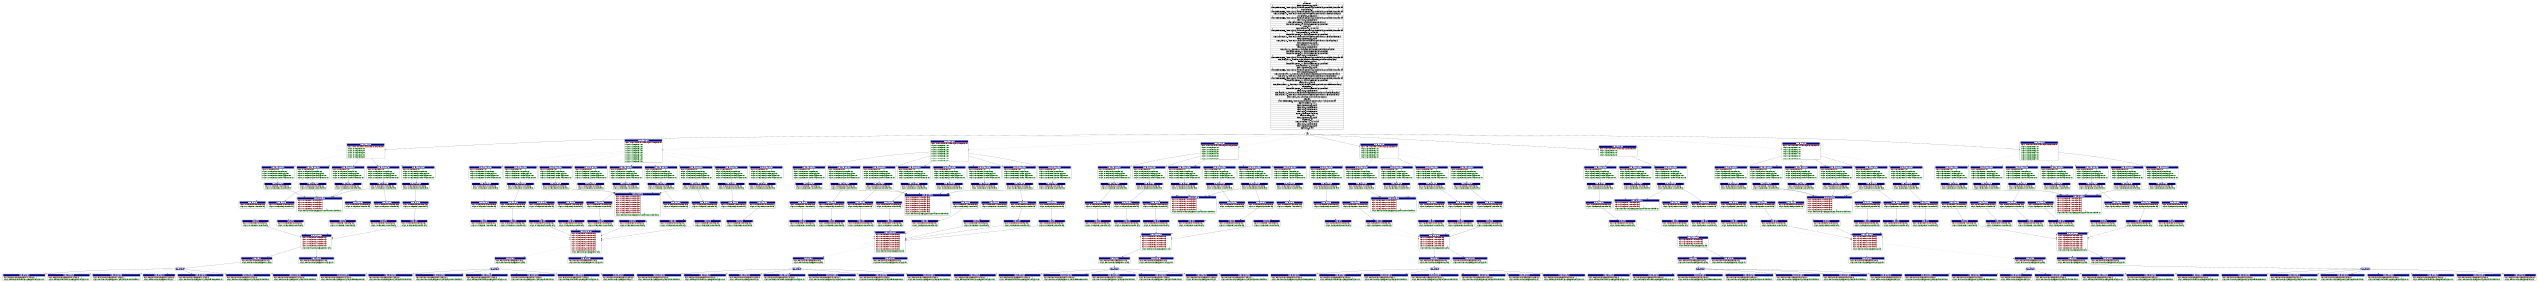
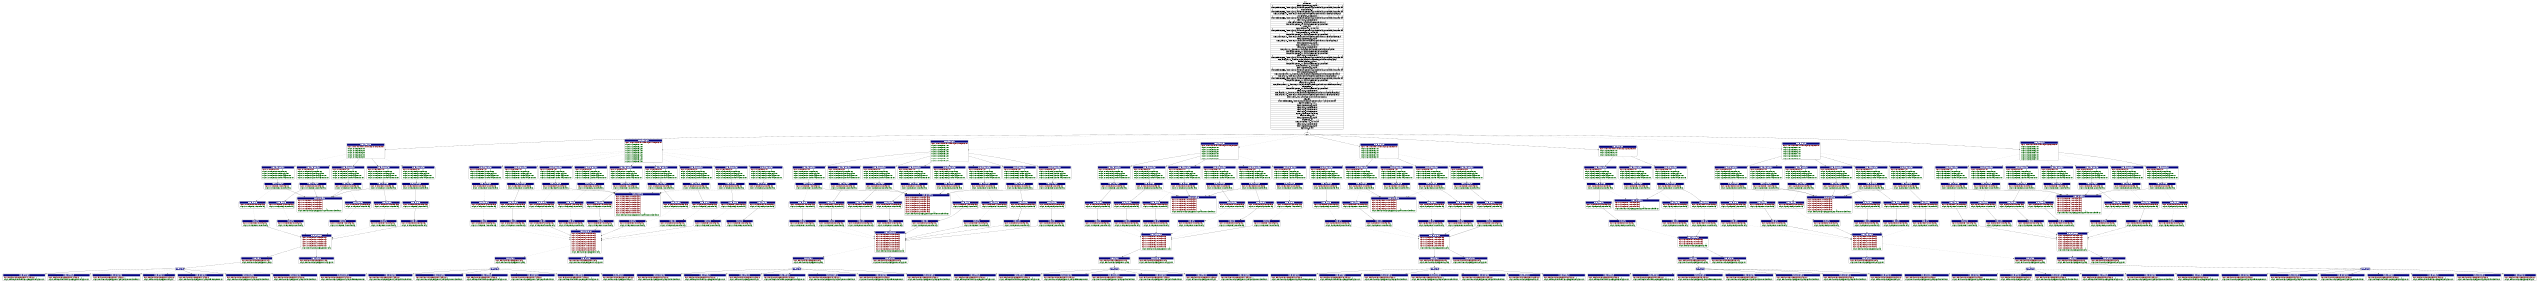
node "Start": label "Start" -> "Input"
